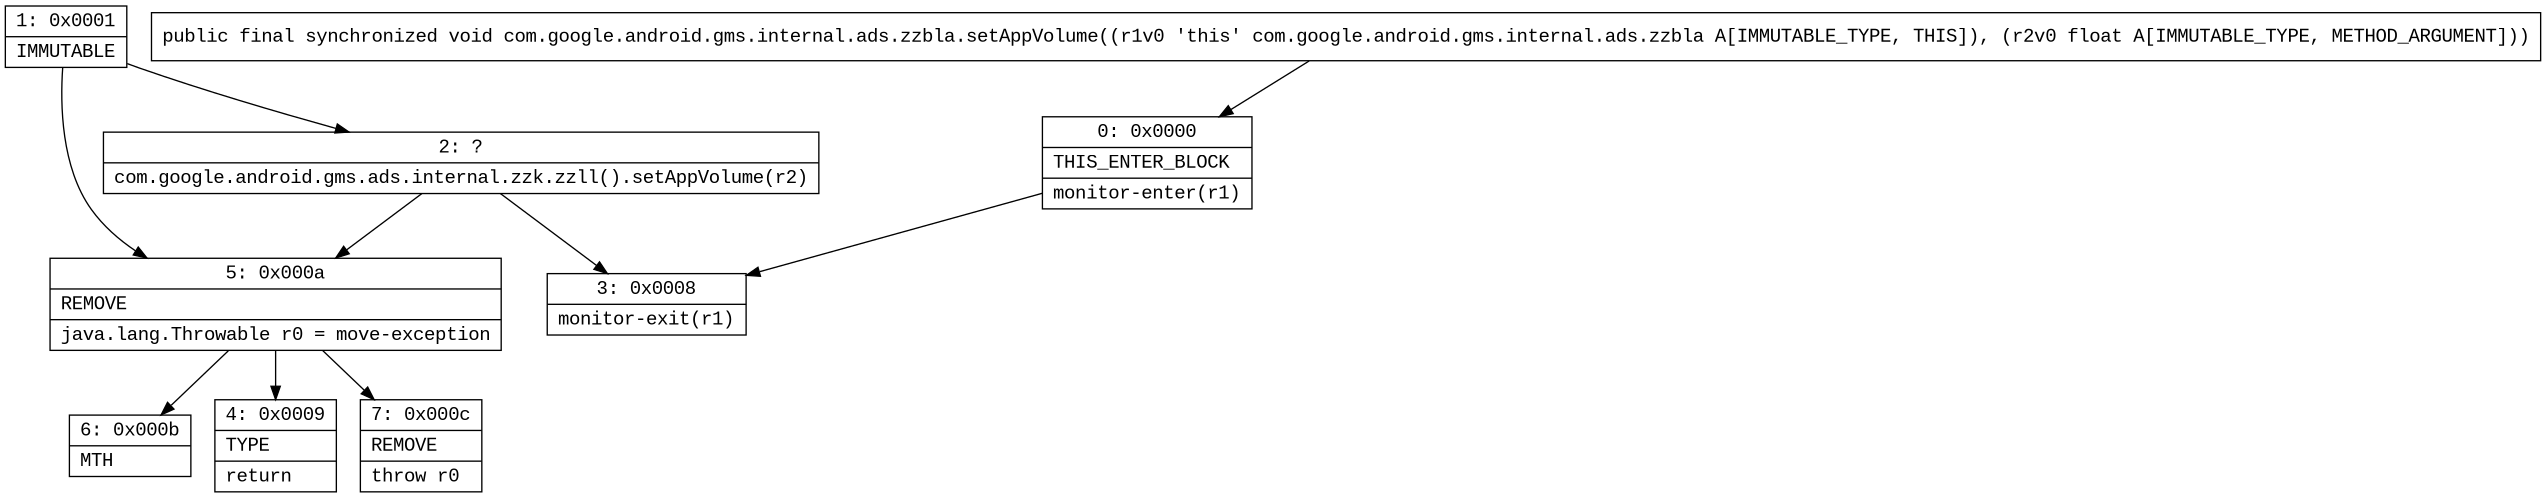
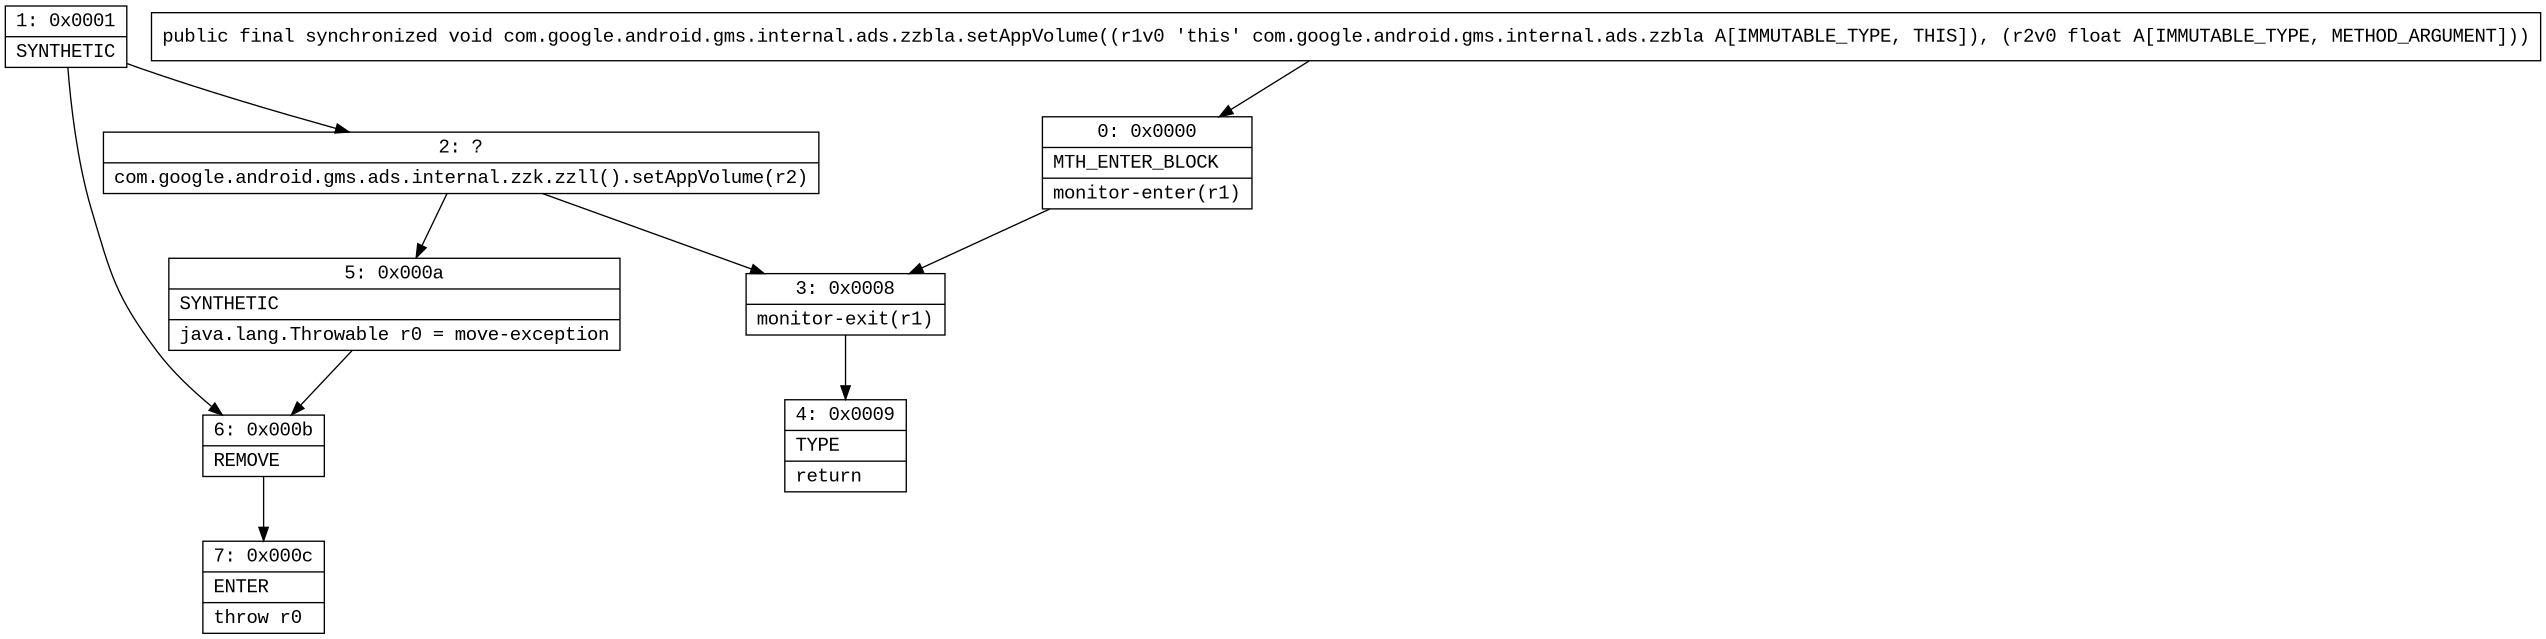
node "1: 0x0001": text "IMMUTABLE" -> "SYNTHETIC"
node "0: 0x0000": text "THIS_ENTER_BLOCK" -> "MTH_ENTER_BLOCK"
edge "1: 0x0001" -> "5: 0x000a": now "1: 0x0001" -> "6: 0x000b"
node "5: 0x000a": text "REMOVE" -> "SYNTHETIC"
edge "5: 0x000a" -> "4: 0x0009": now "3: 0x0008" -> "4: 0x0009"
edge "5: 0x000a" -> "7: 0x000c": now "6: 0x000b" -> "7: 0x000c"
node "7: 0x000c": text "REMOVE" -> "ENTER"
node "6: 0x000b": text "MTH" -> "REMOVE"
